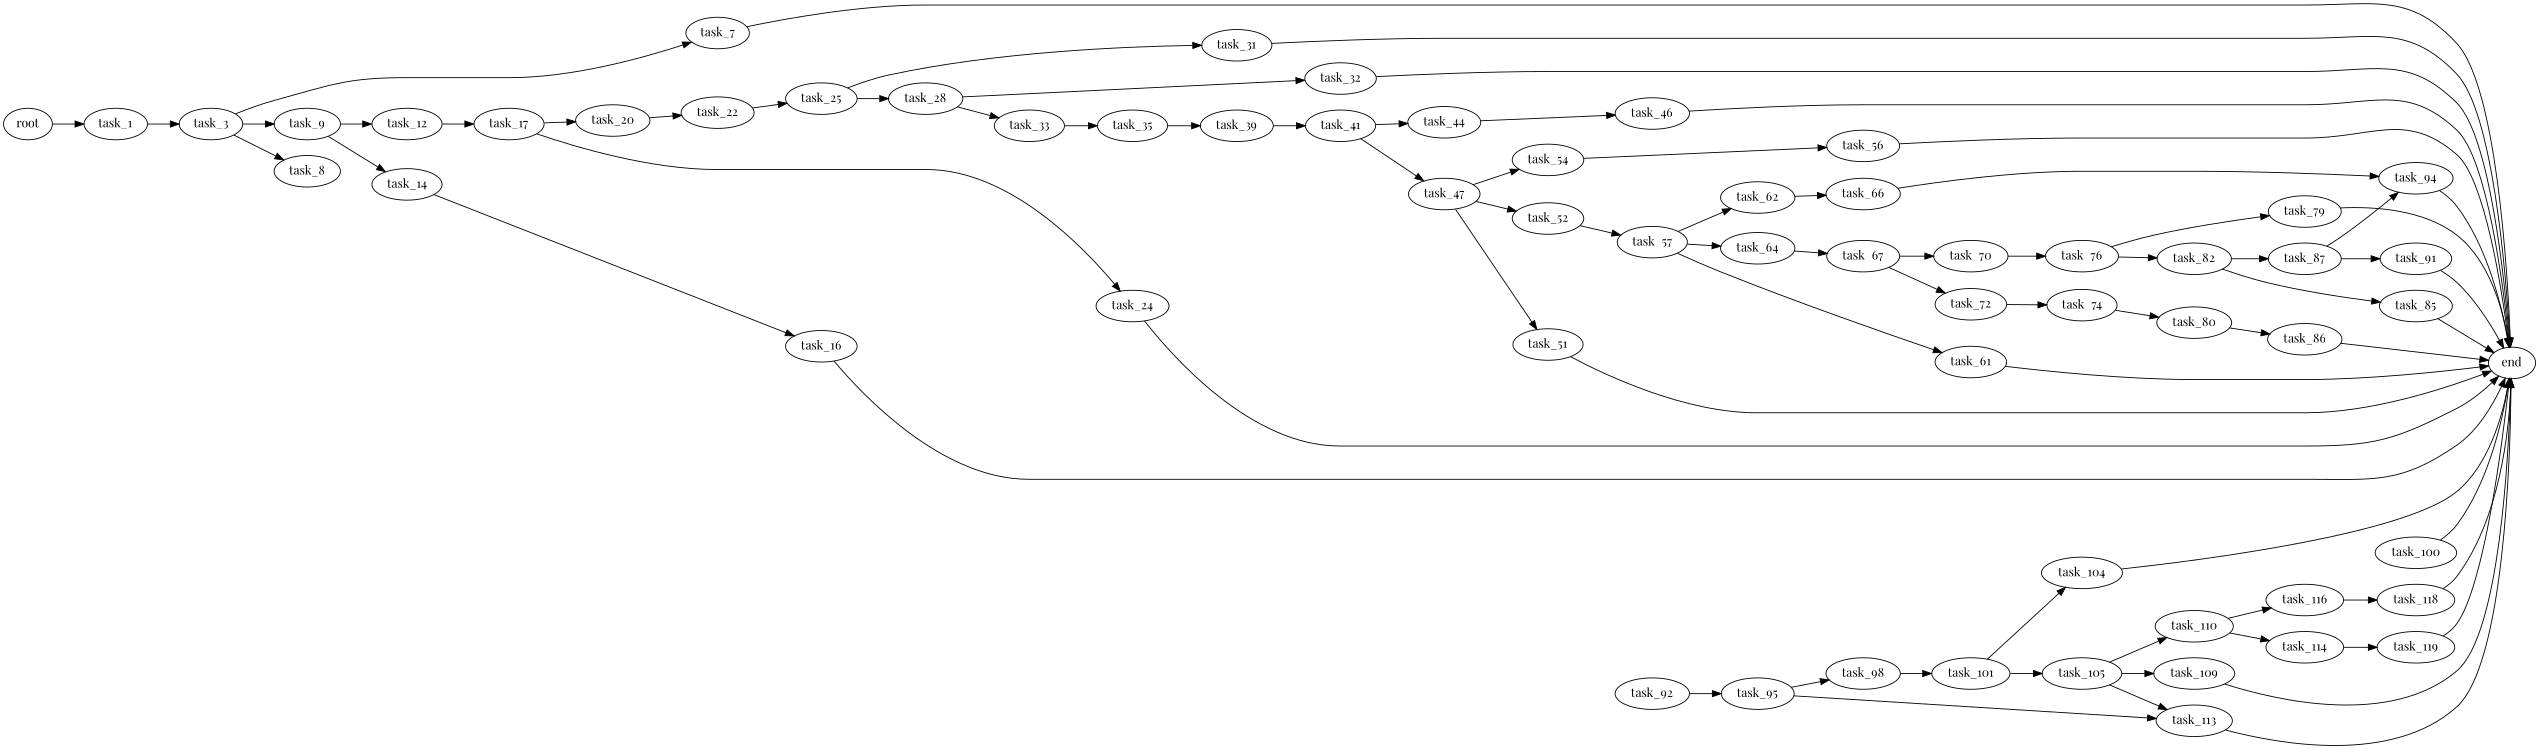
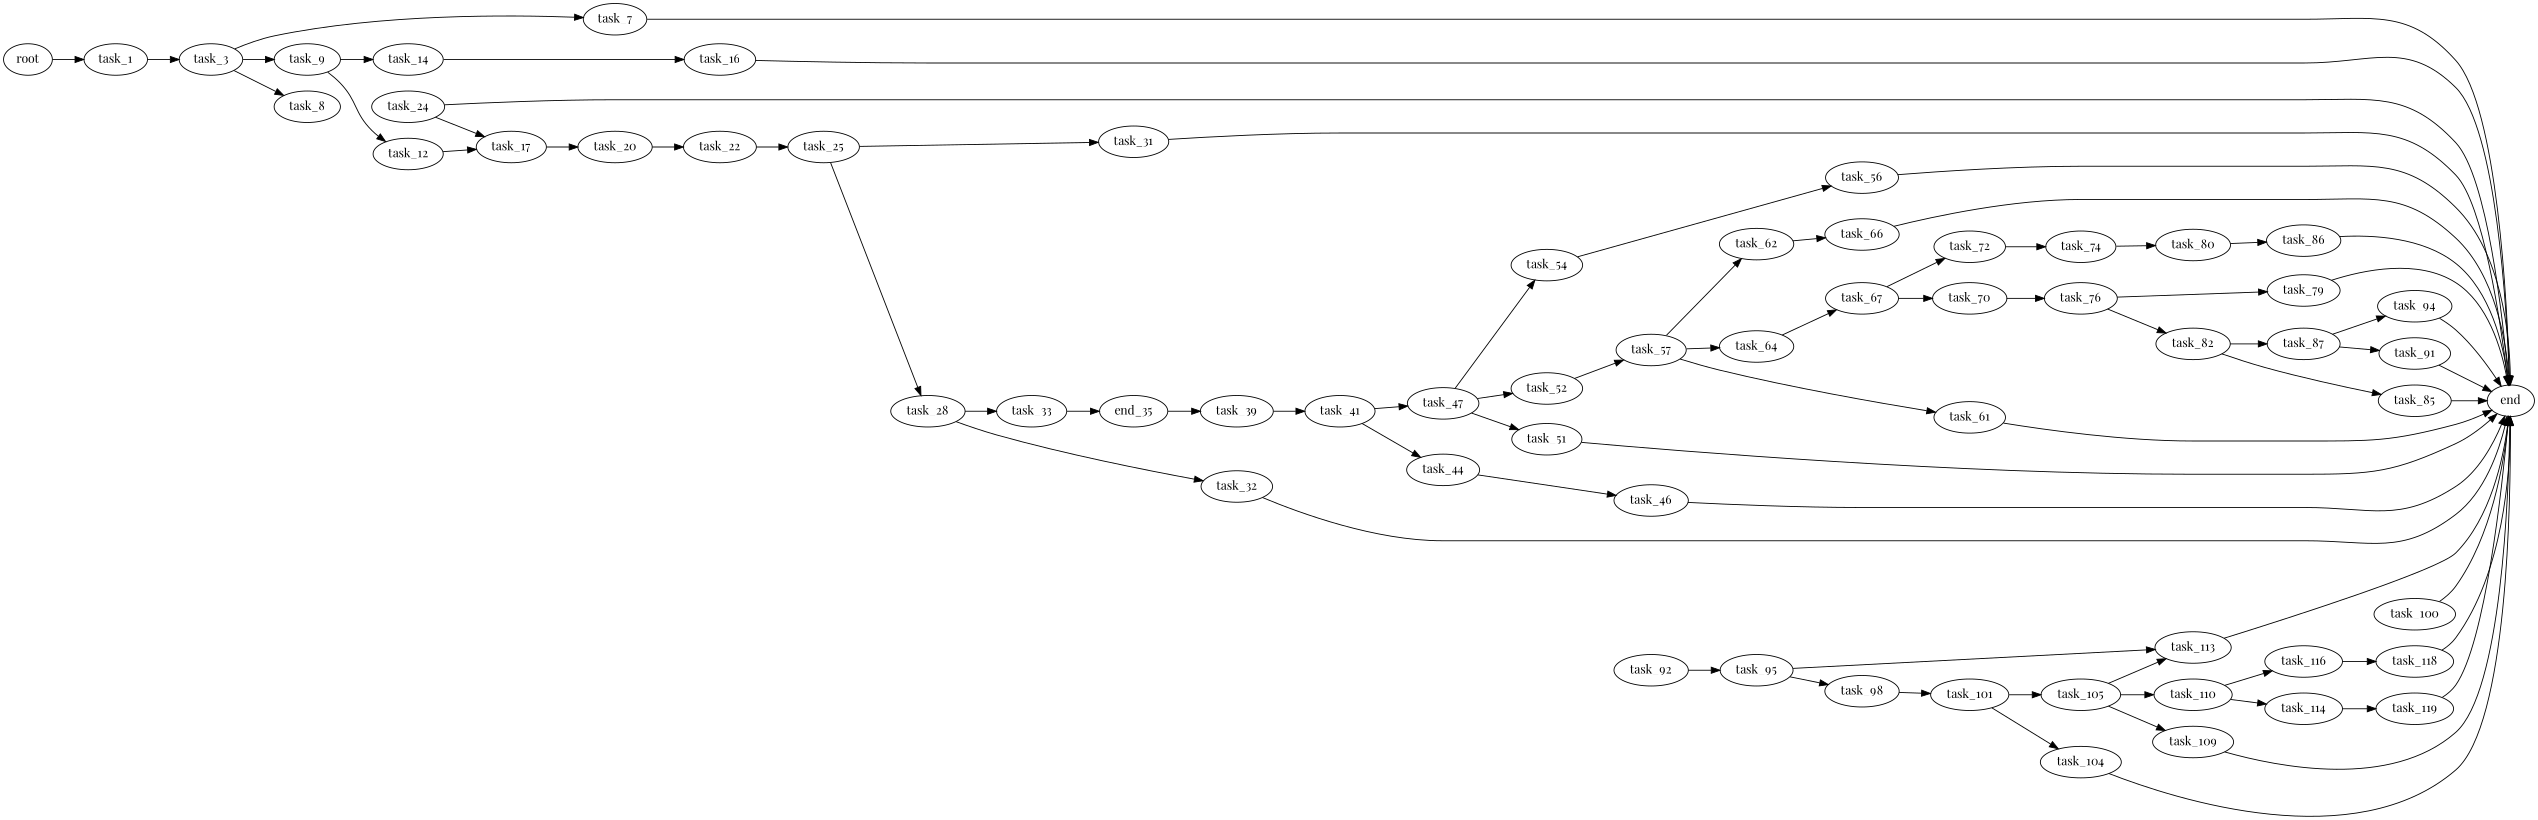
node "task_35": label "task_35" -> "end_35"
edge "task_17" -> "task_24": reversed
edge "task_66" -> "task_94": now "task_66" -> "end"
